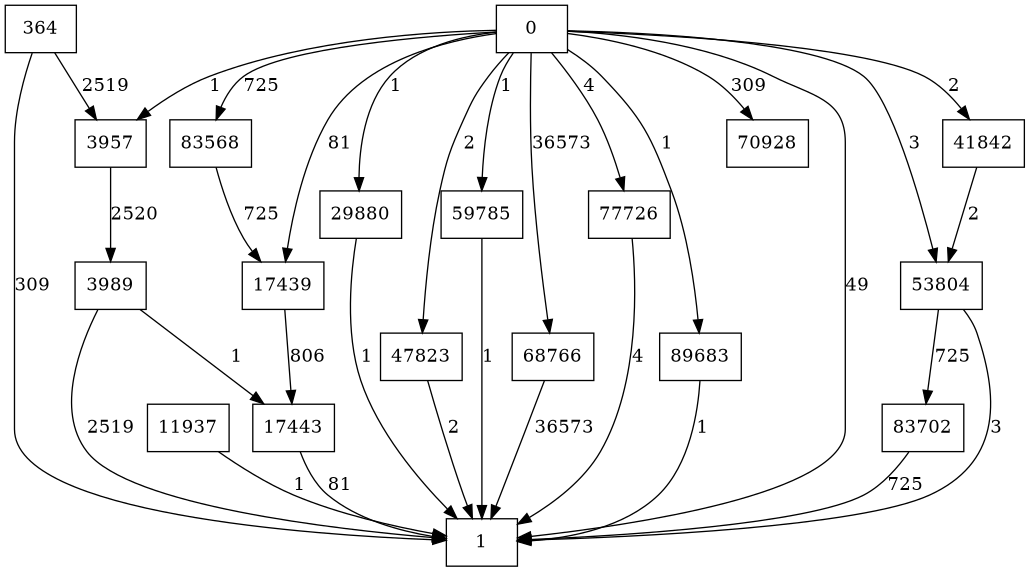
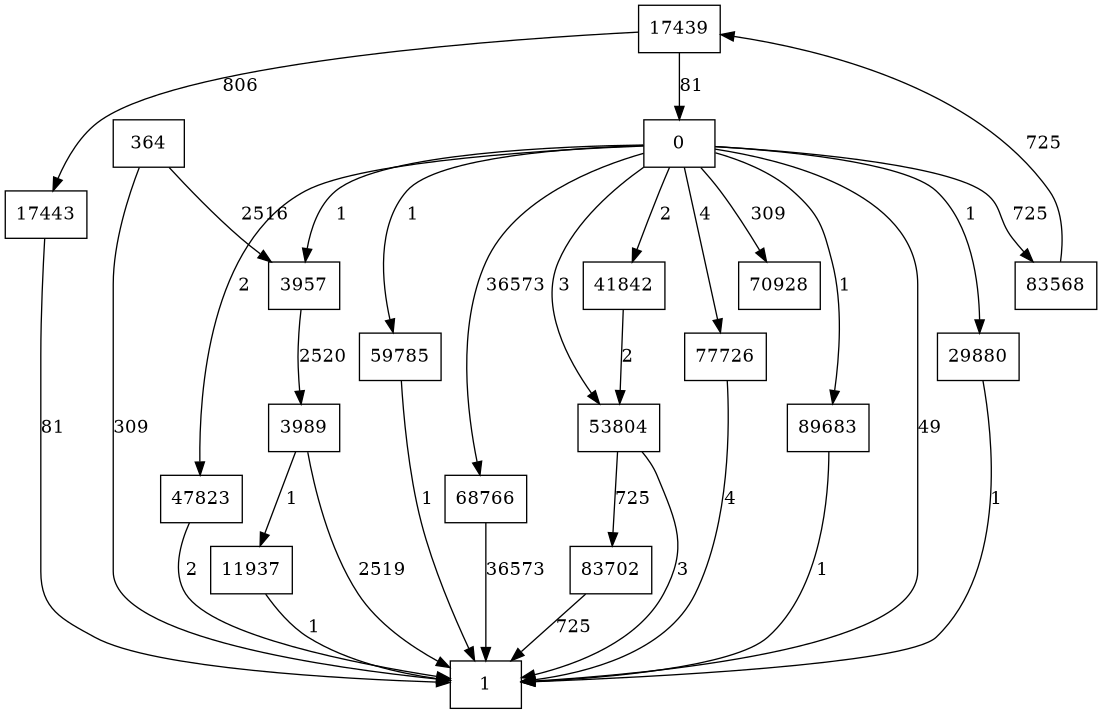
edge "364" -> "3957": label "2519" -> "2516"
edge "0" -> "17439": reversed
edge "3989" -> "17443": now "3989" -> "11937"
